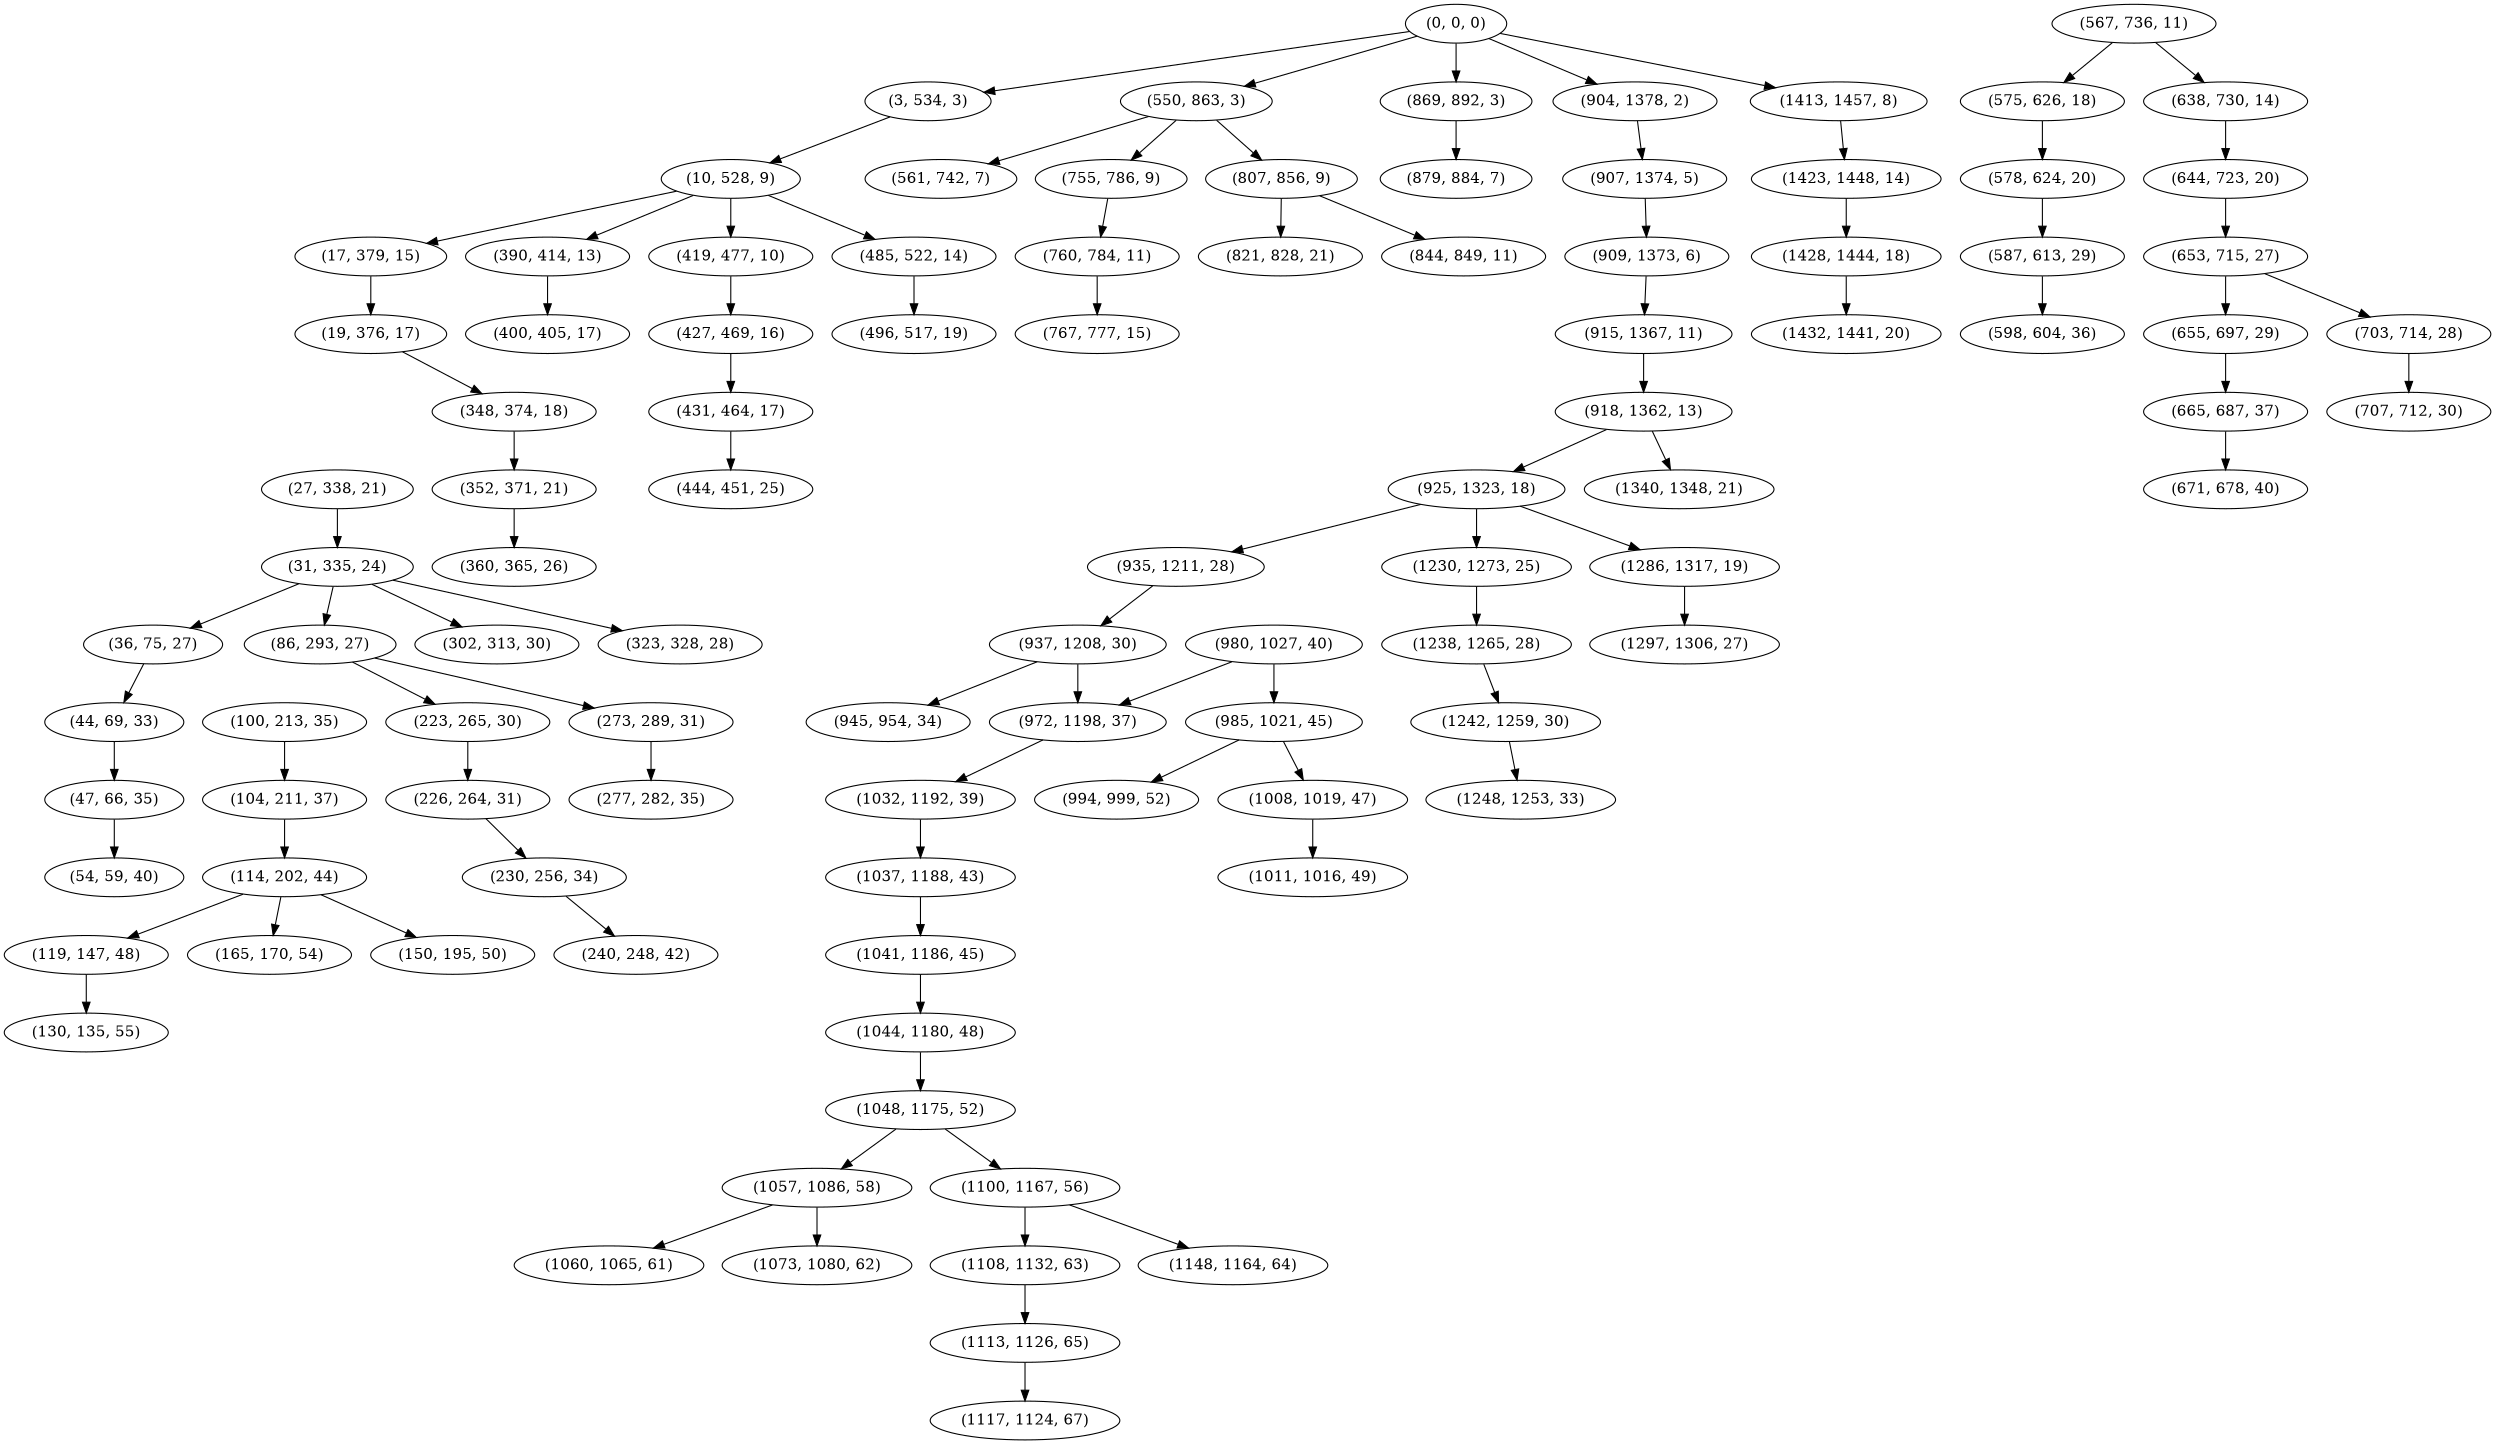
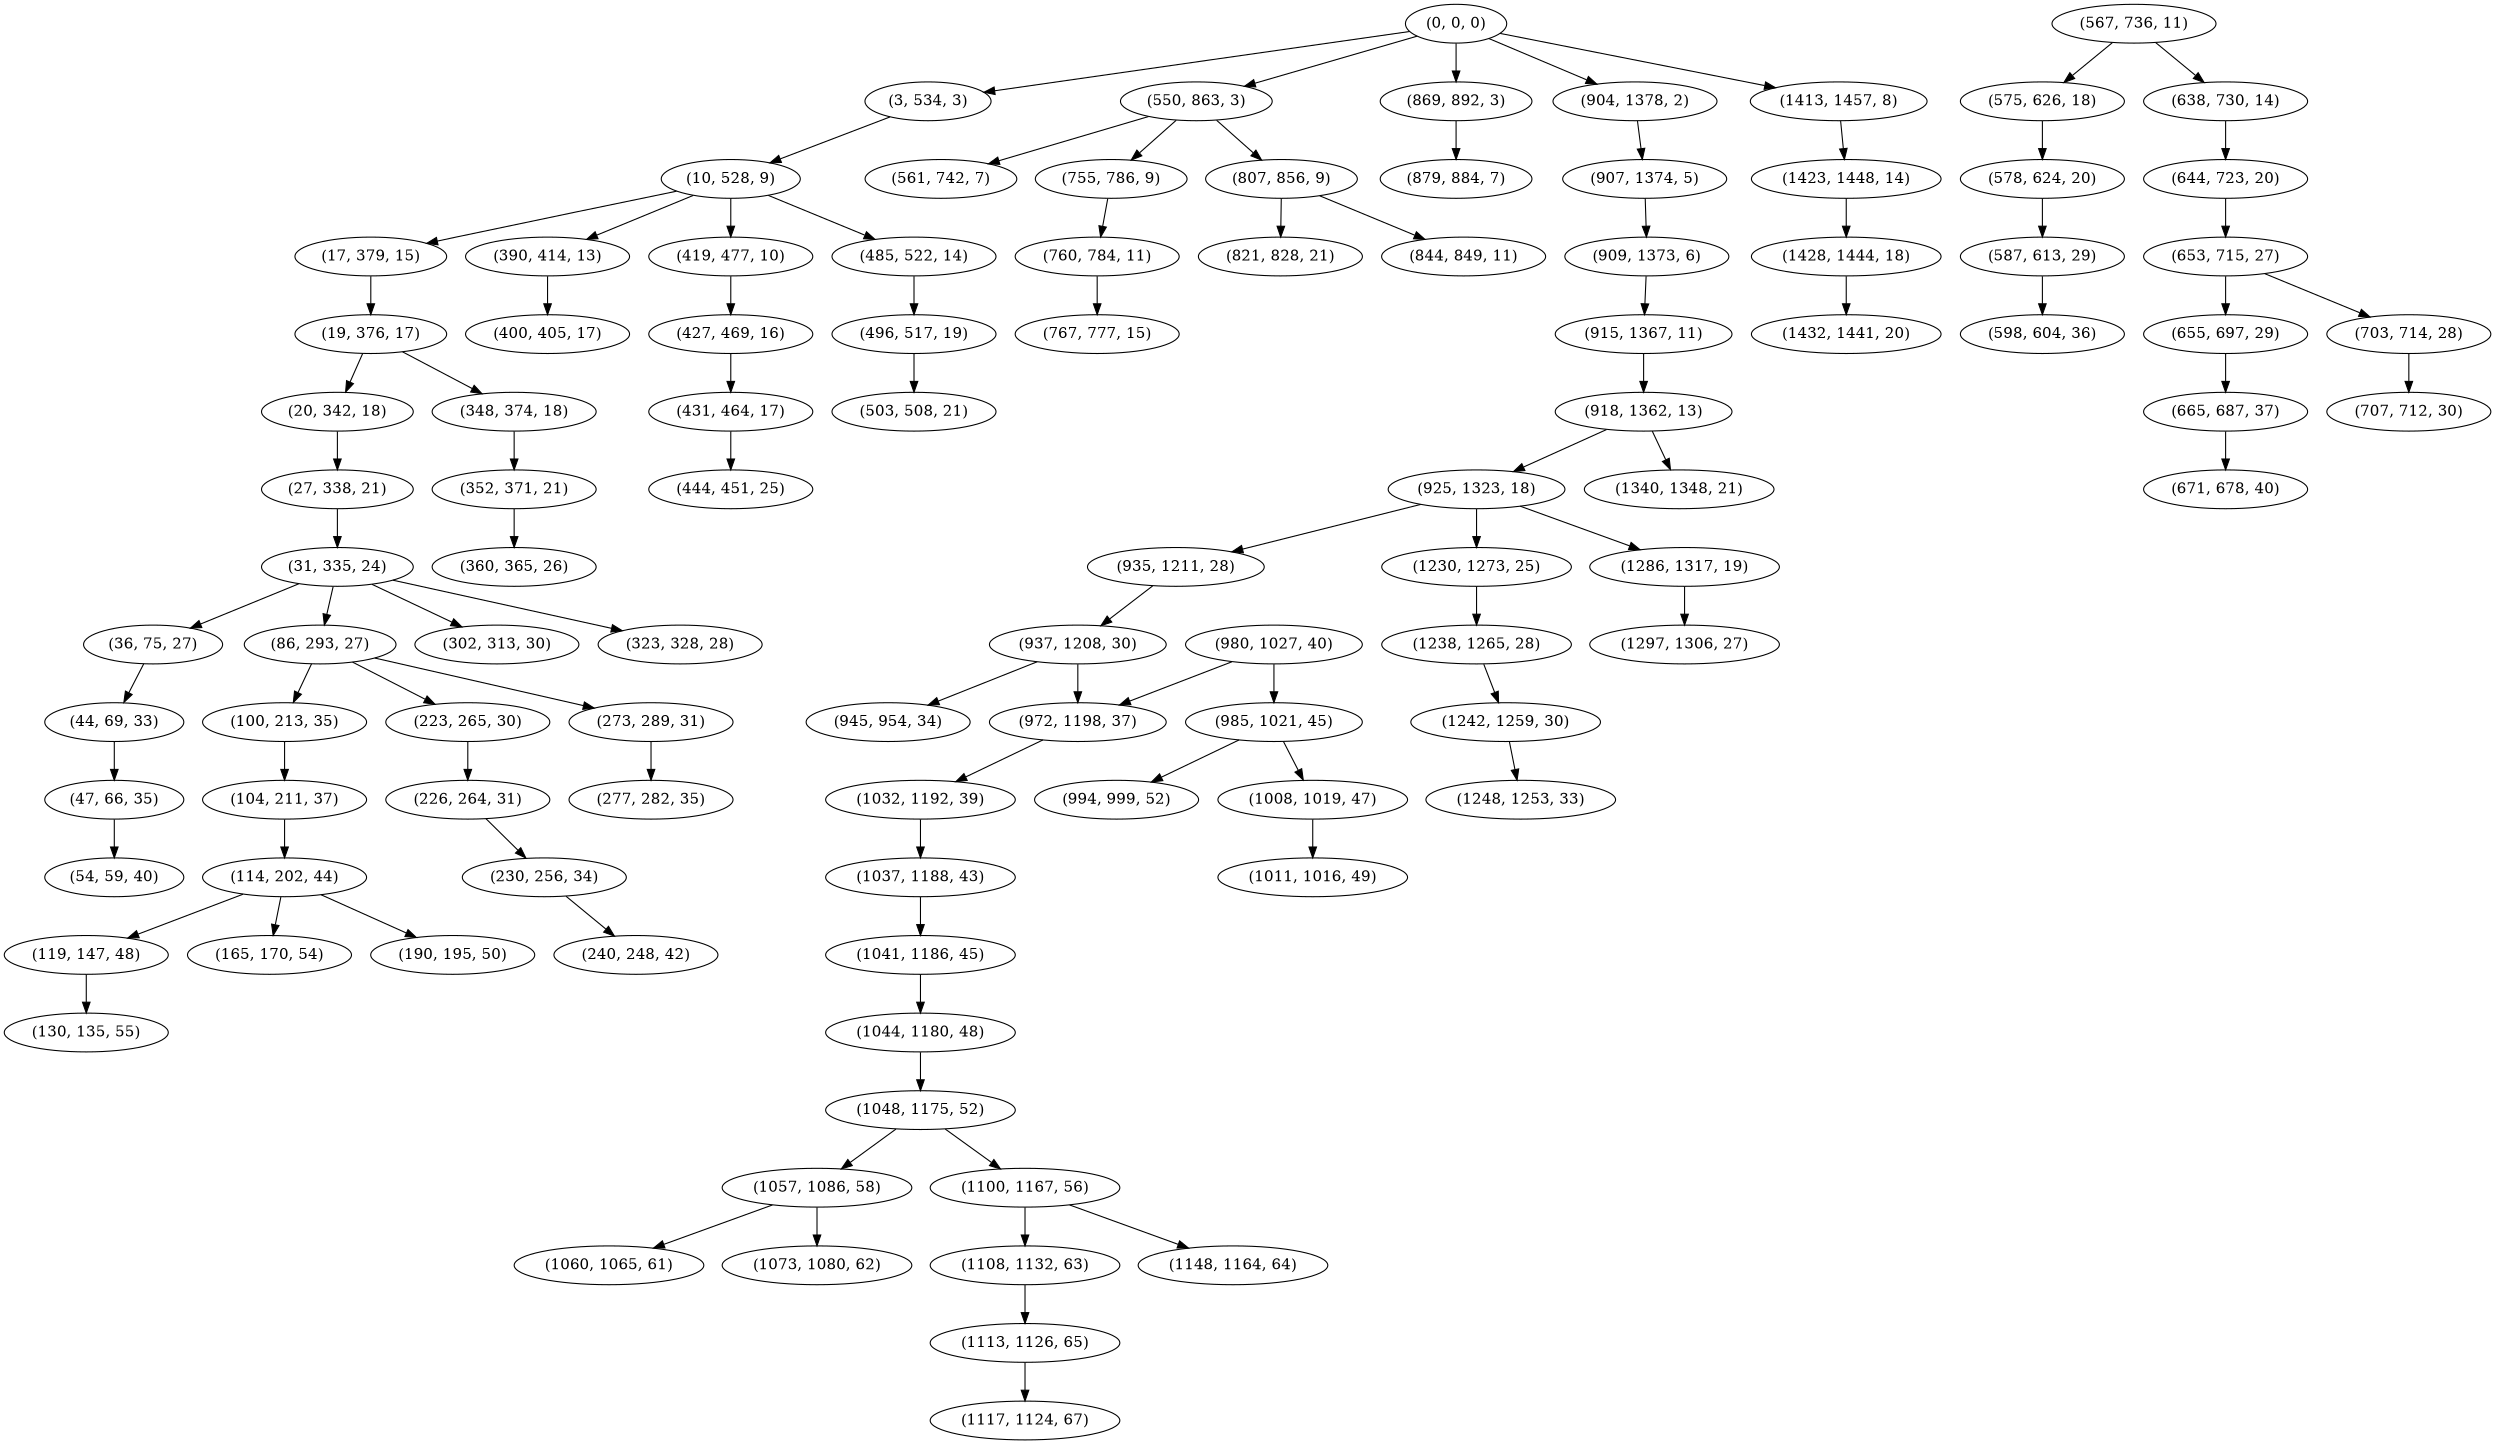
node "(20, 342, 18)": added
node "(503, 508, 21)": added
edge "(86, 293, 27)" -> "(100, 213, 35)": added
node "(150, 195, 50)": label "(150, 195, 50)" -> "(190, 195, 50)"
